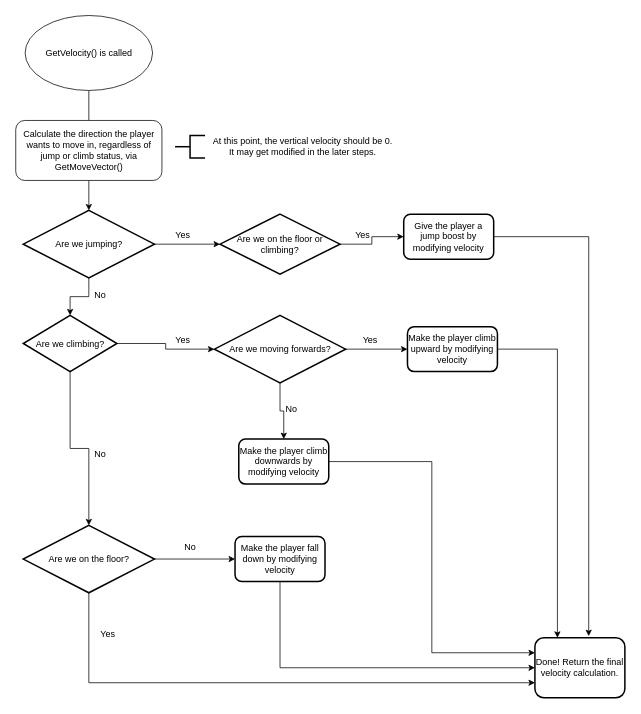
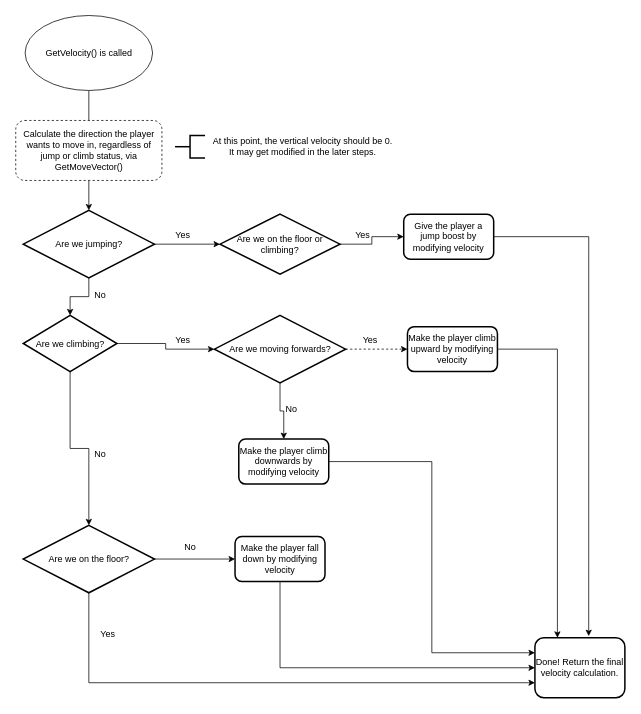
node "Calculate the direction the player wants to move in, regardless of jump or climb status, via GetMoveVector()": style solid -> dashed
edge "Are we moving forwards?" -> "Make the player climb upward by modifying velocity": style solid -> dashed
